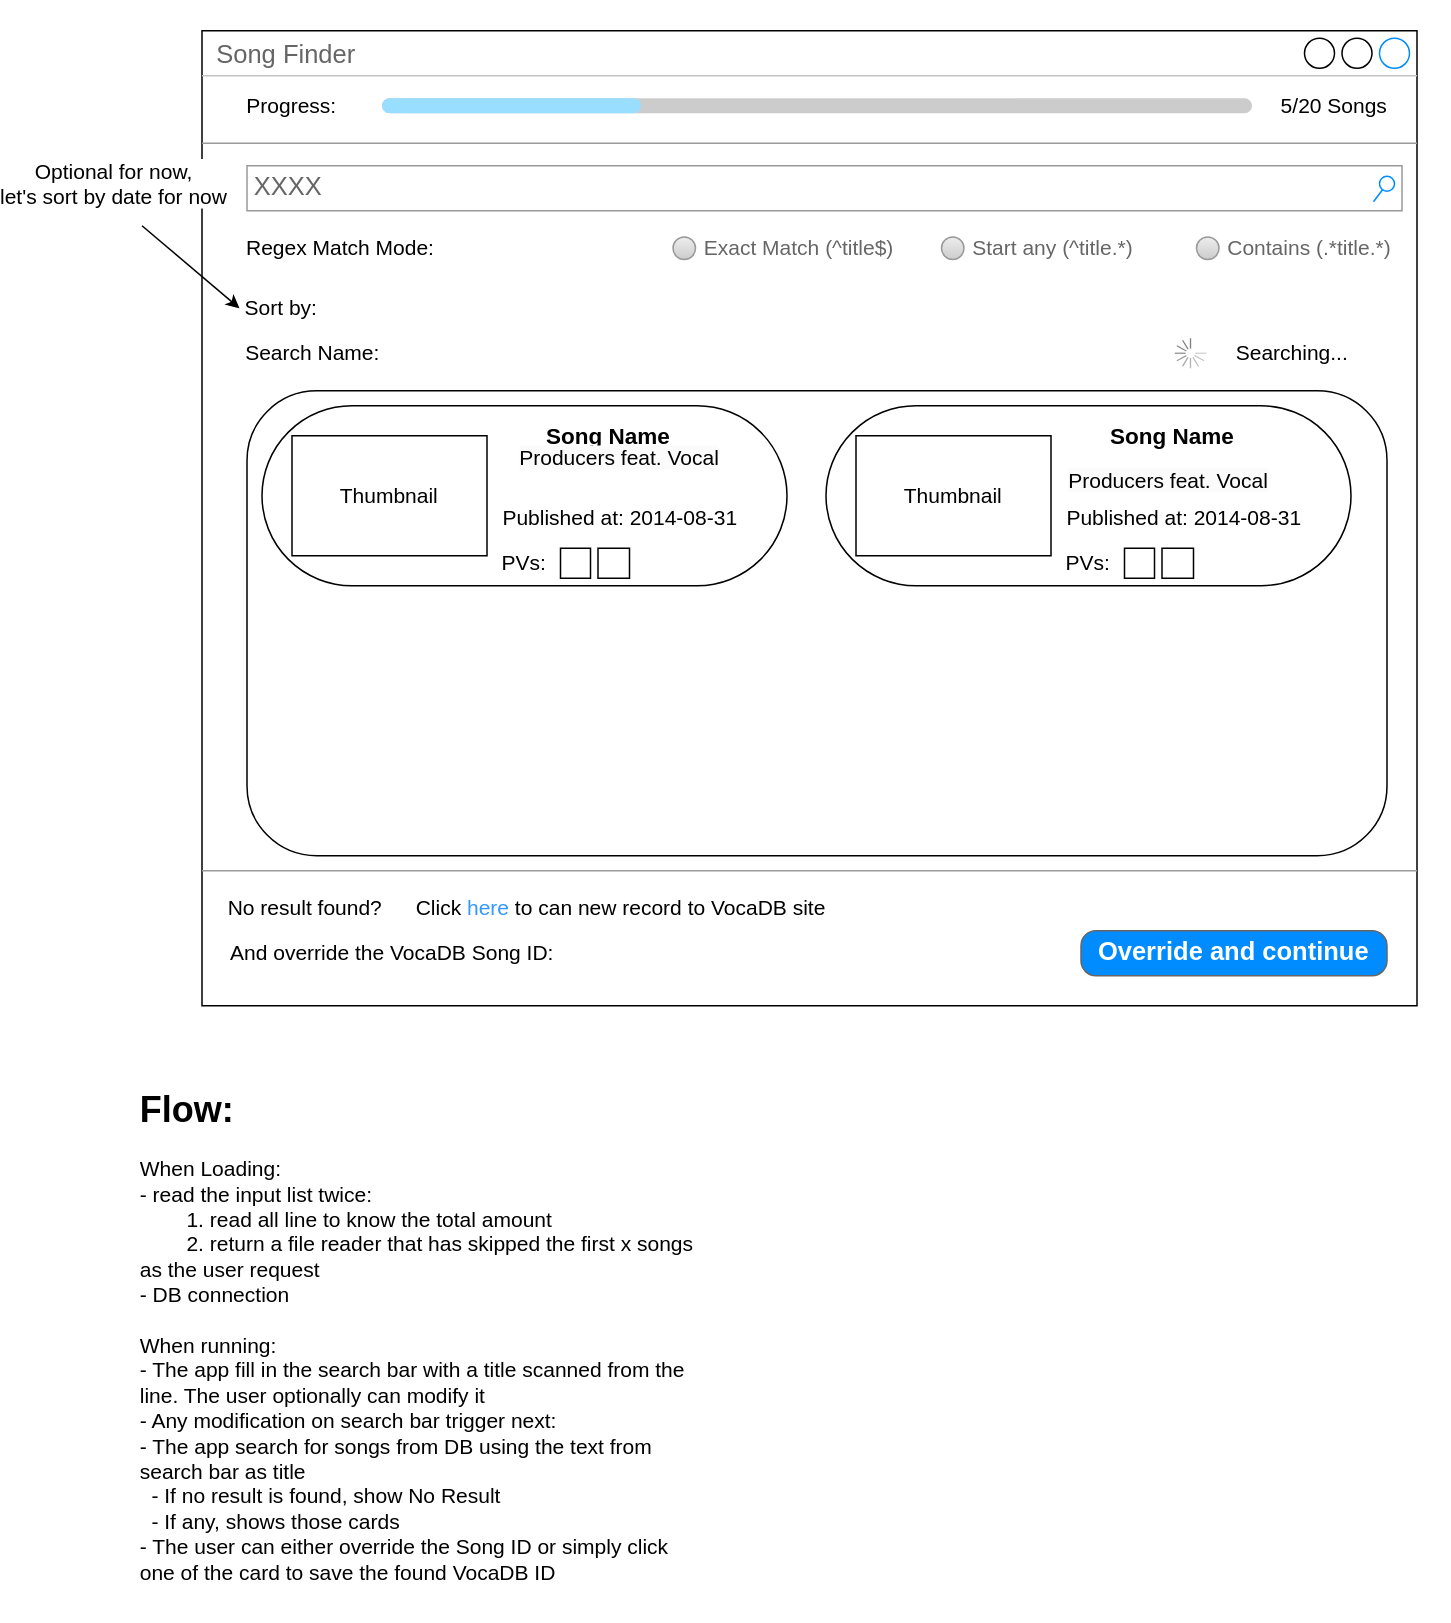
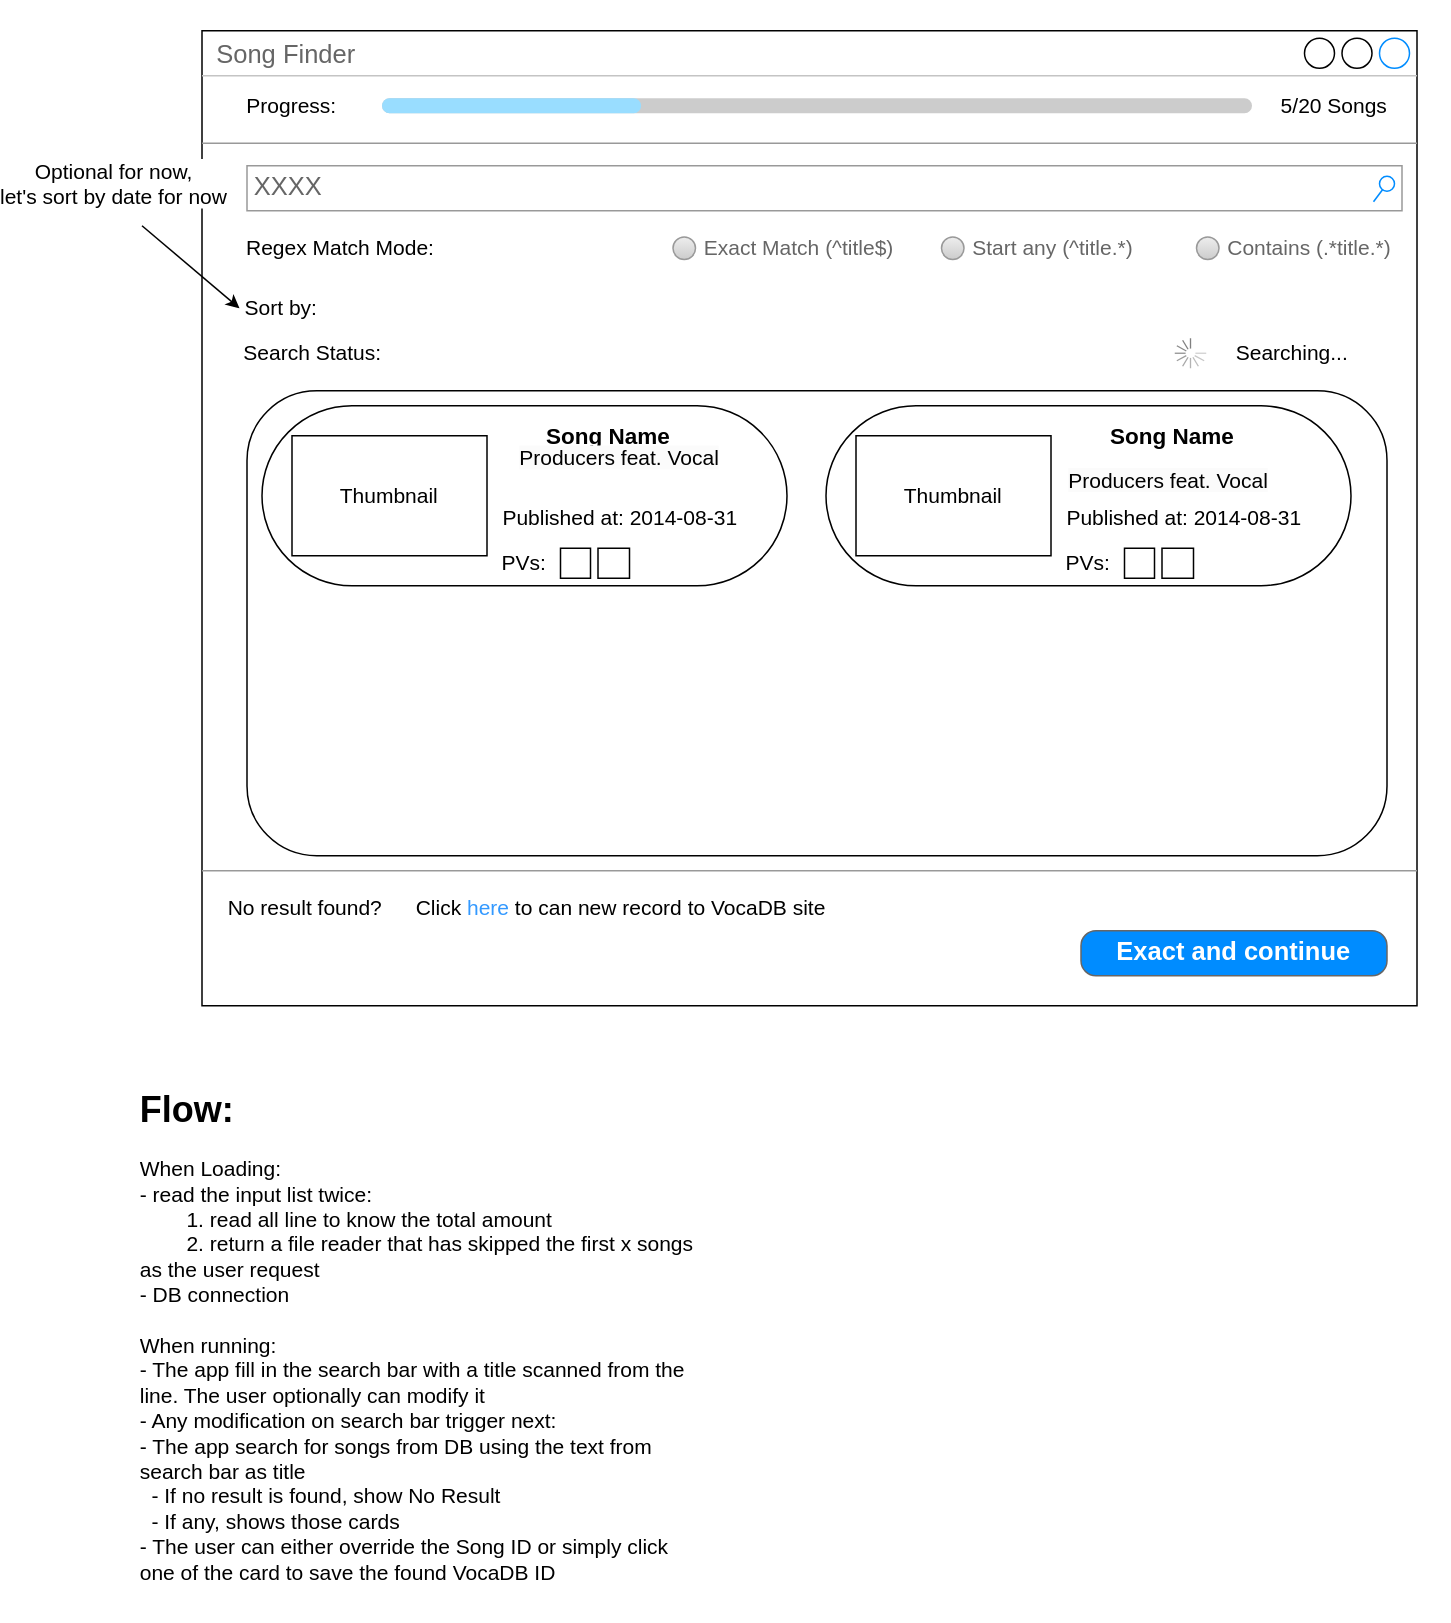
node "Search Name:": label "Search Name:" -> "Search Status:"
node "And override the VocaDB Song ID:": removed
node "Override and continue": label "Override and continue" -> "Exact and continue"
